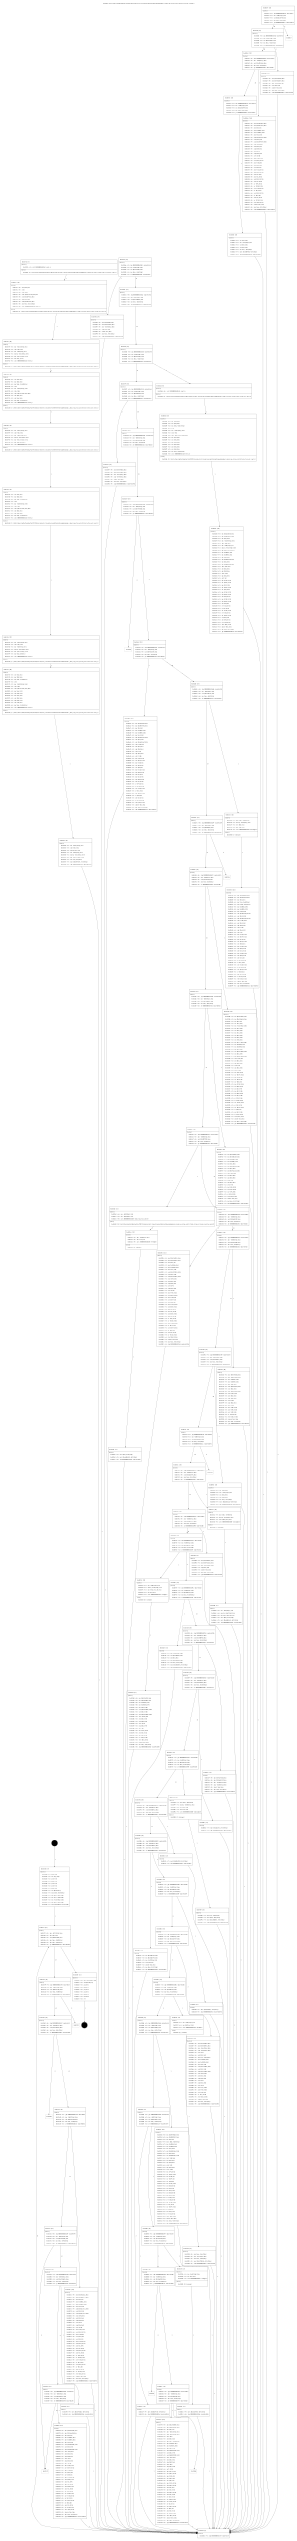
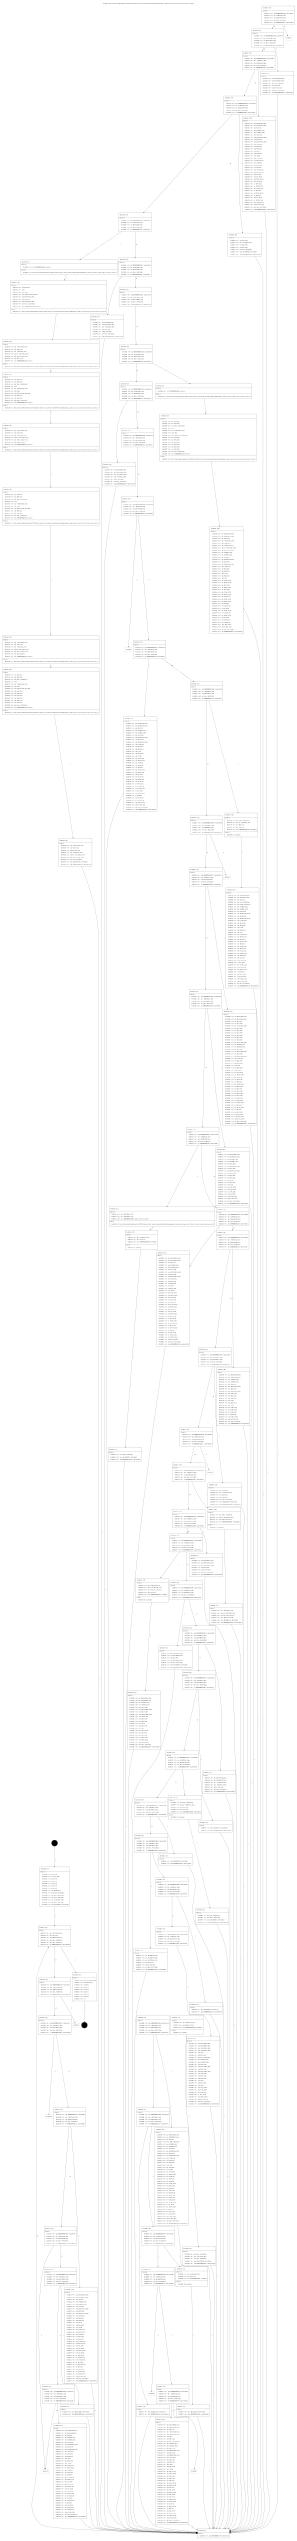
node "0x401593 [25]": added
node "0x40184f [25]": removed
